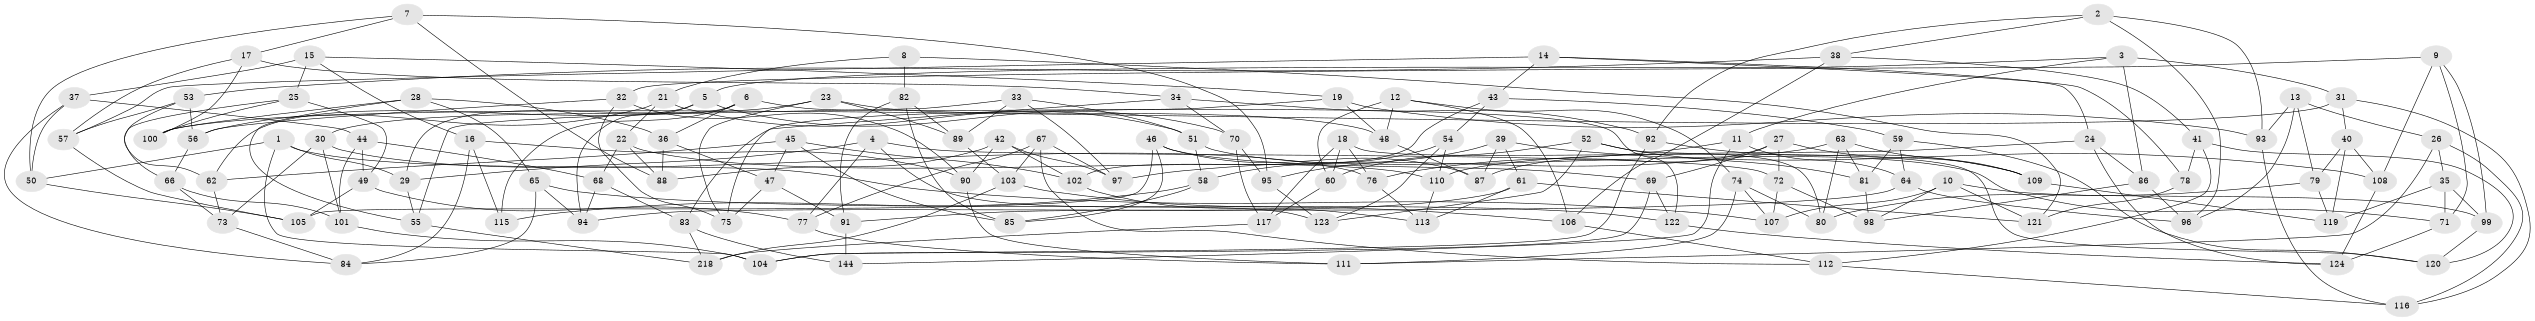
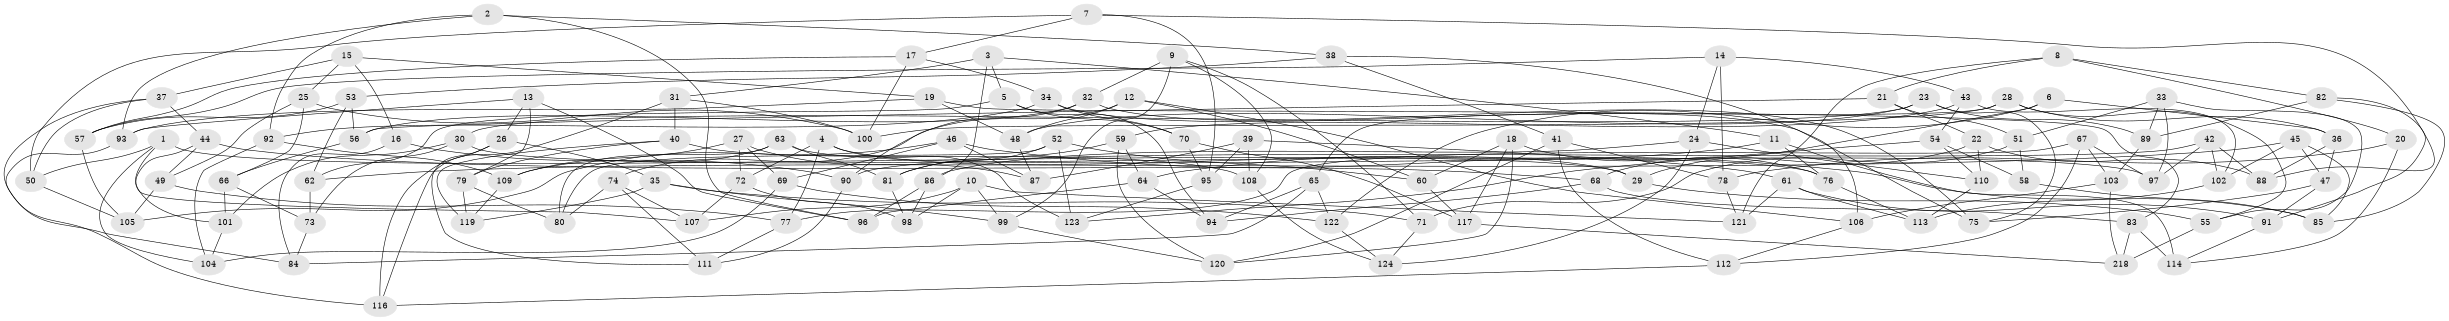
node "20": added
node "115": removed
node "144": label "144" -> "114"
